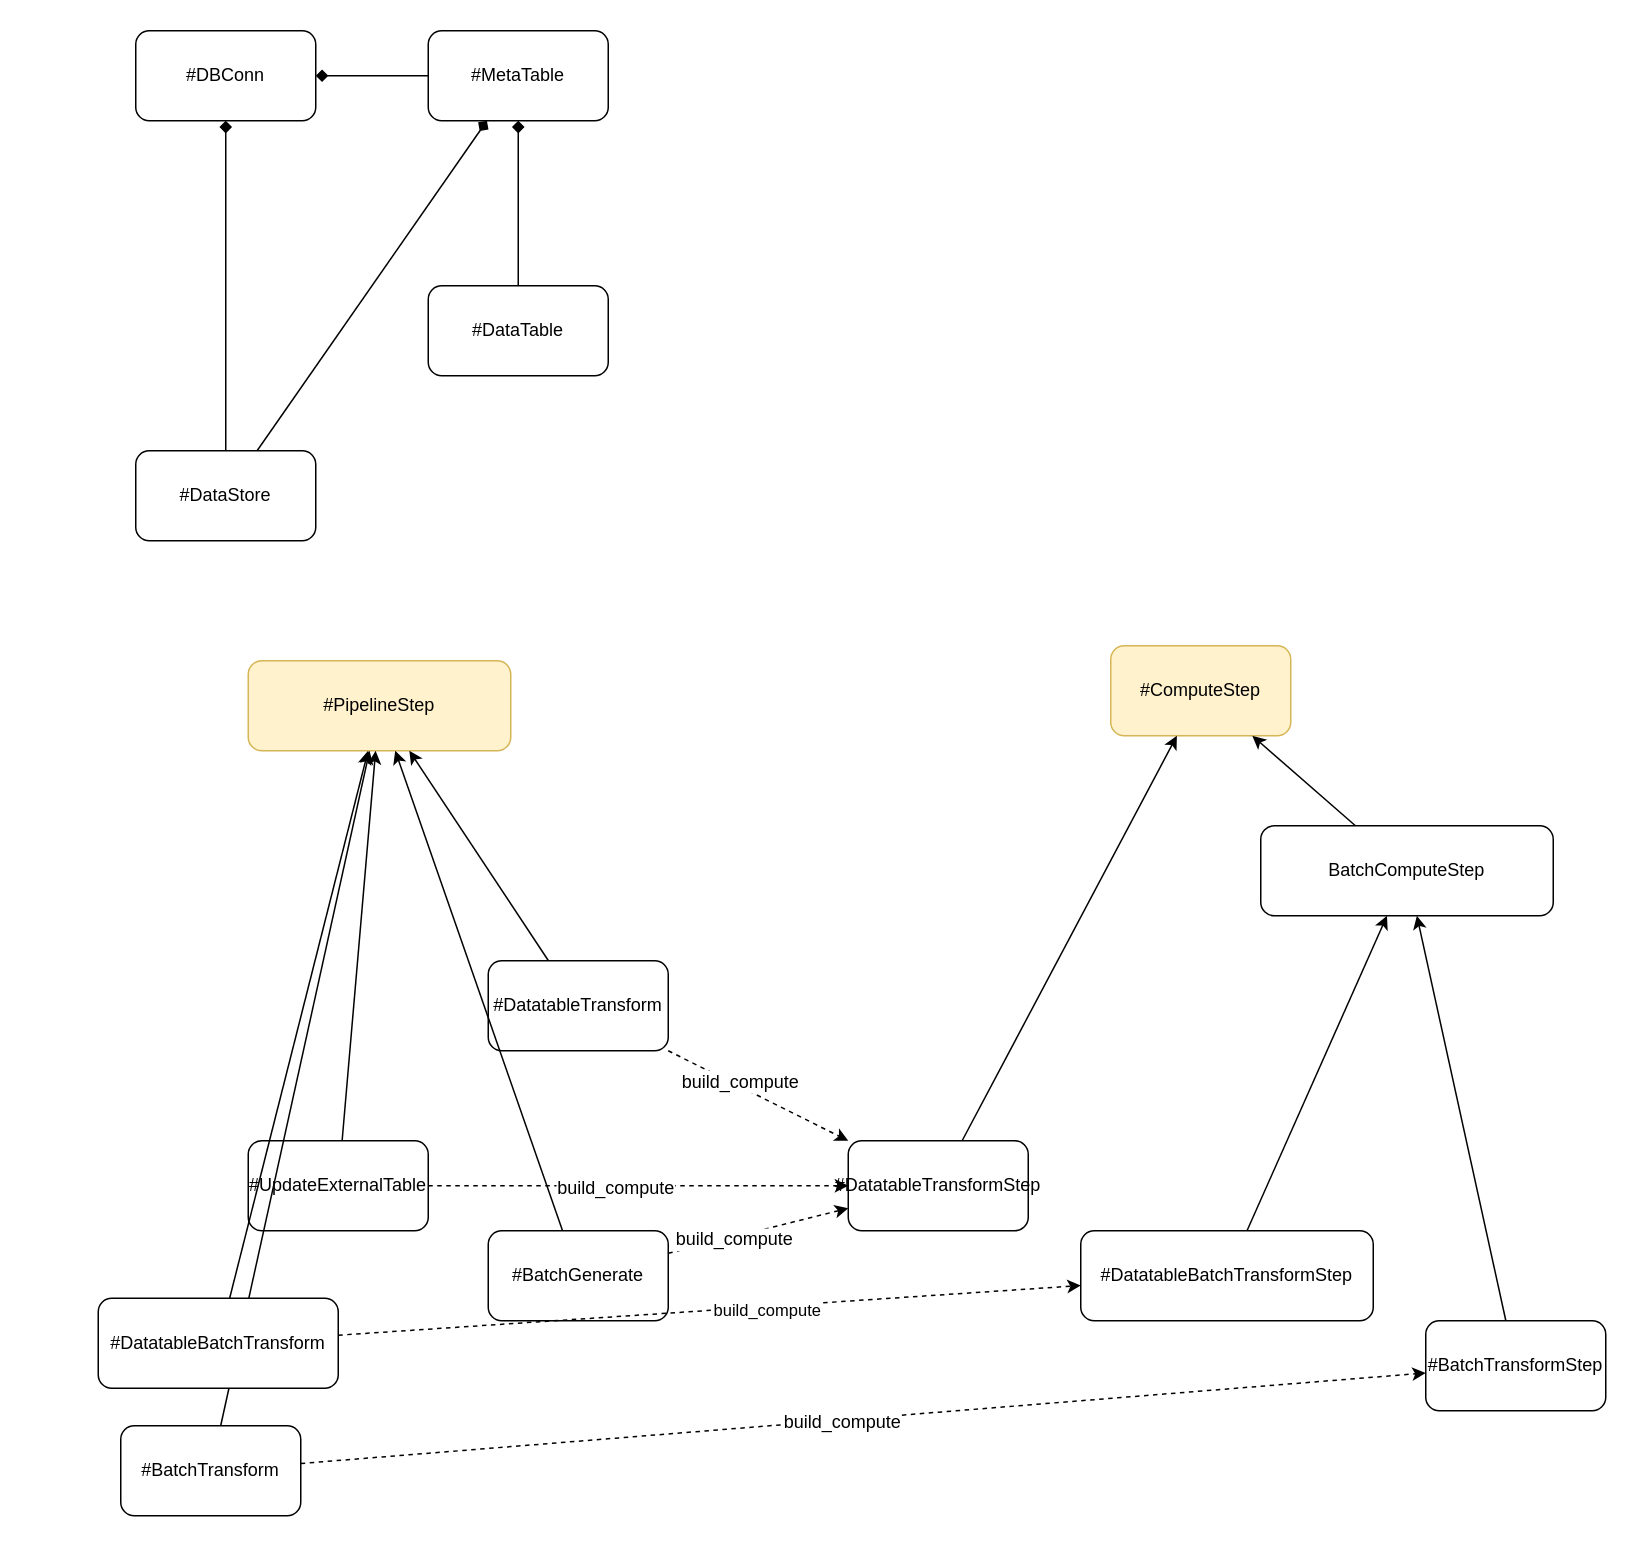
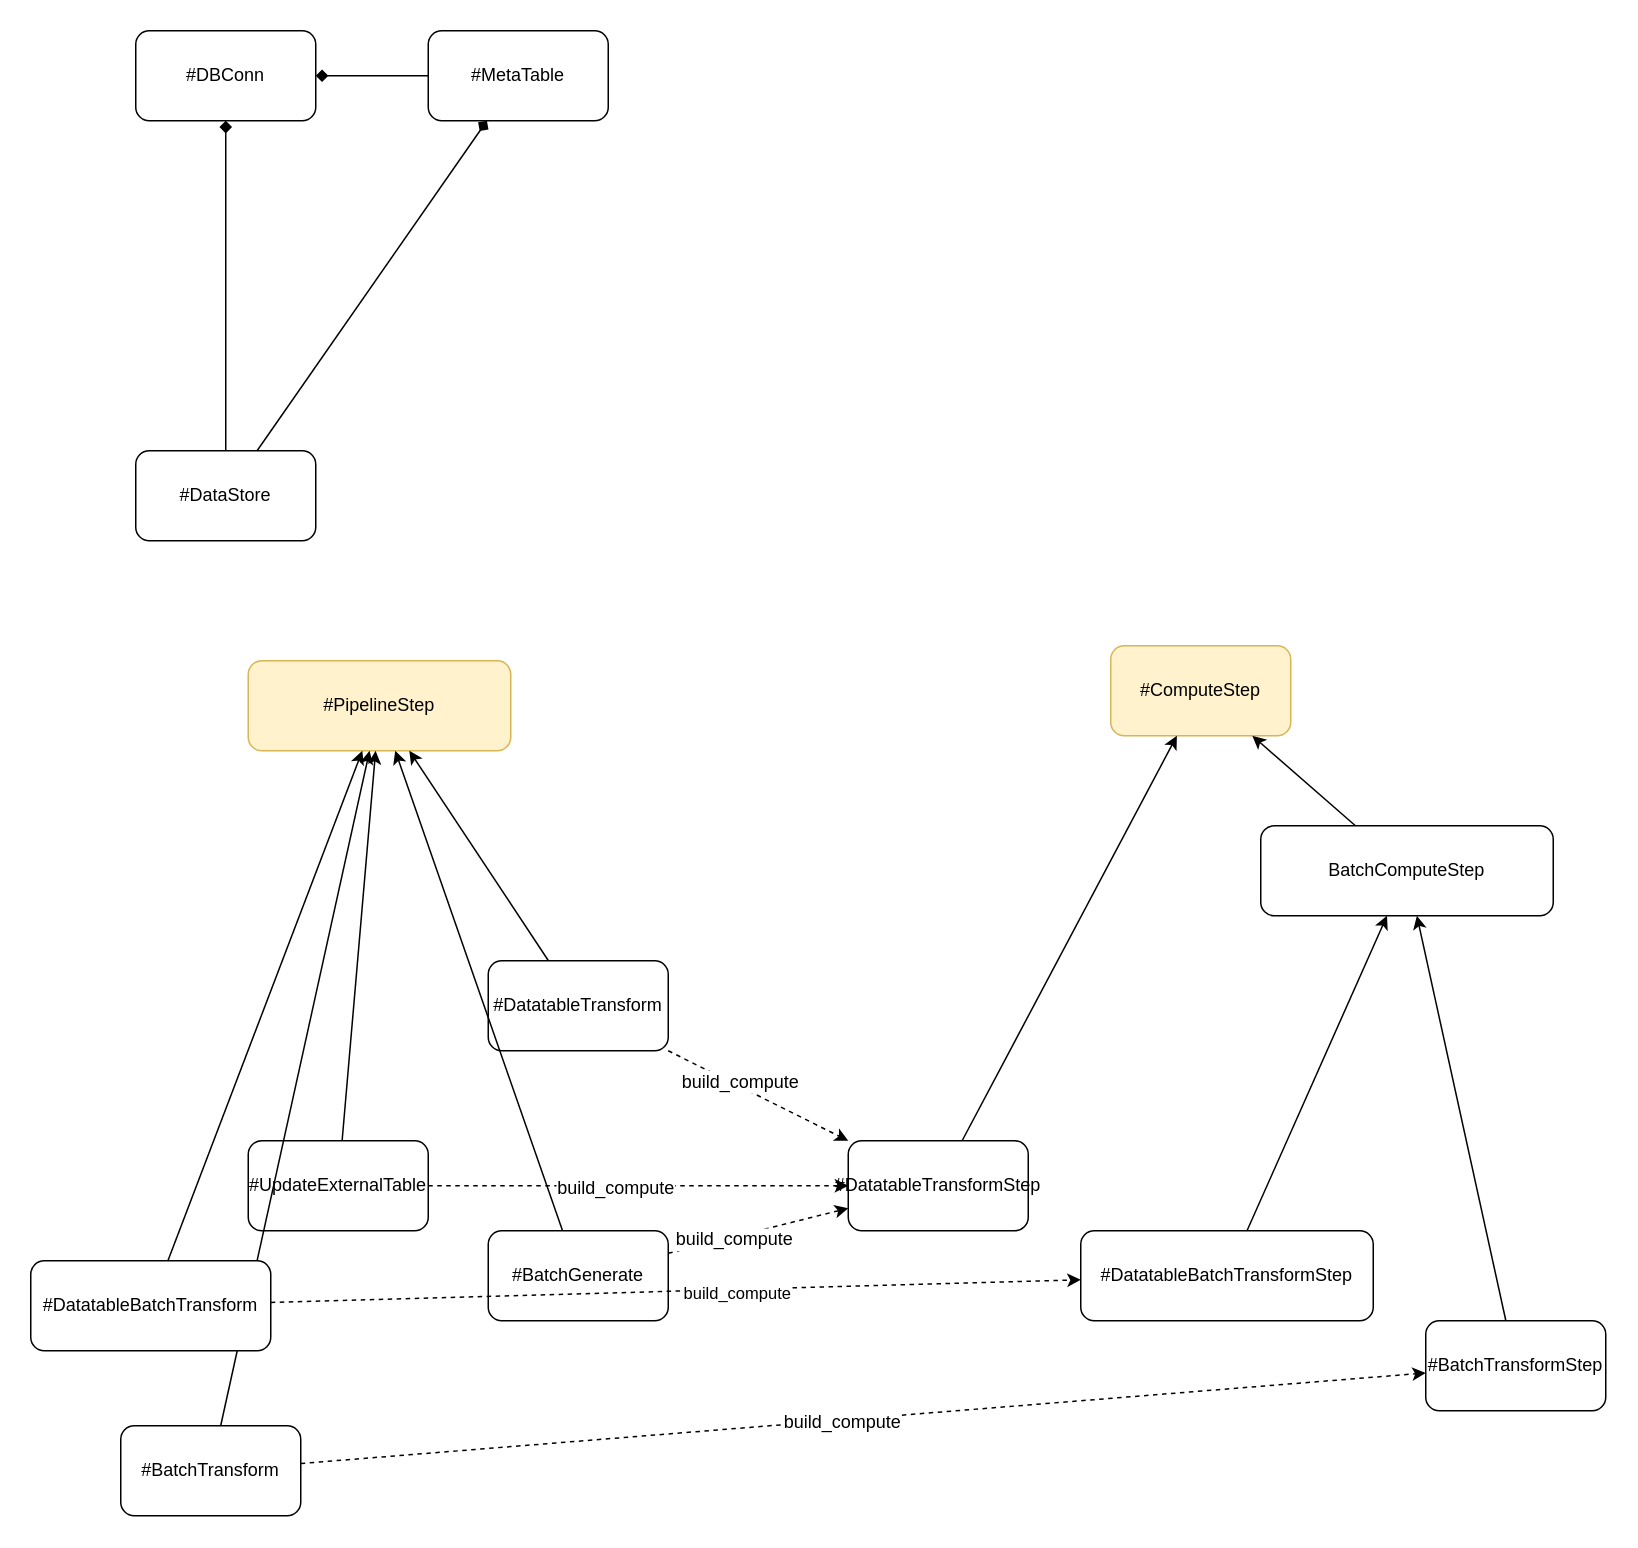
edge "#DataTable" -> "#MetaTable": removed
node "#DataTable": removed
node "#DatatableBatchTransform": moved (218, 1343) -> (151, 1306)
